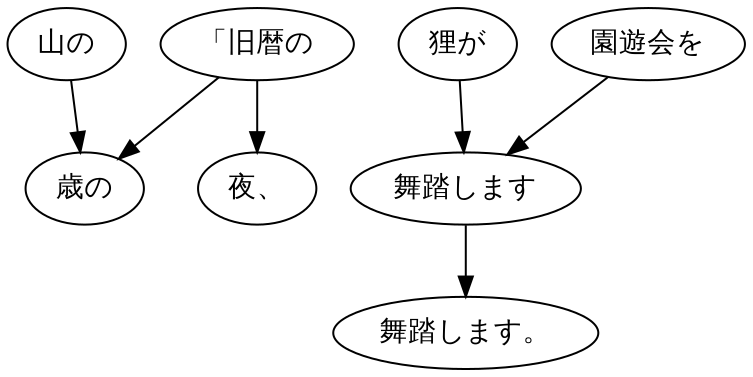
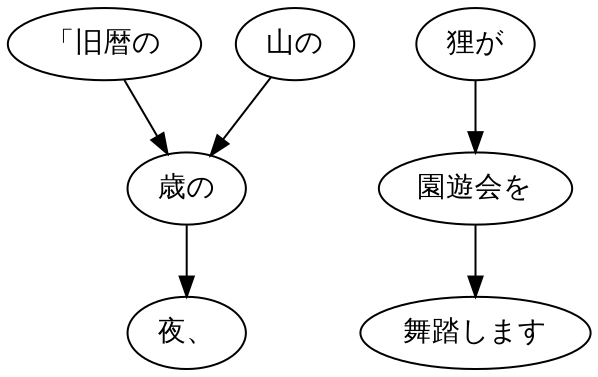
edge "「旧暦の" -> "夜、": now "歳の" -> "夜、"
edge "狸が" -> "舞踏します": now "狸が" -> "園遊会を"
node "舞踏します。": removed
